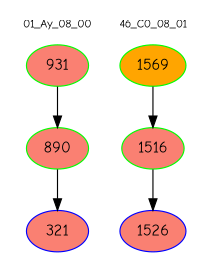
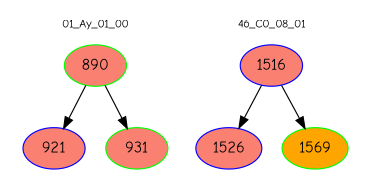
cluster "01_Ay_08_00": label "01_Ay_08_00" -> "01_Ay_01_00"
edge "931" -> "890": reversed
edge "1569" -> "1516": reversed
node "1516": color green -> blue
node "321": label "321" -> "921"
